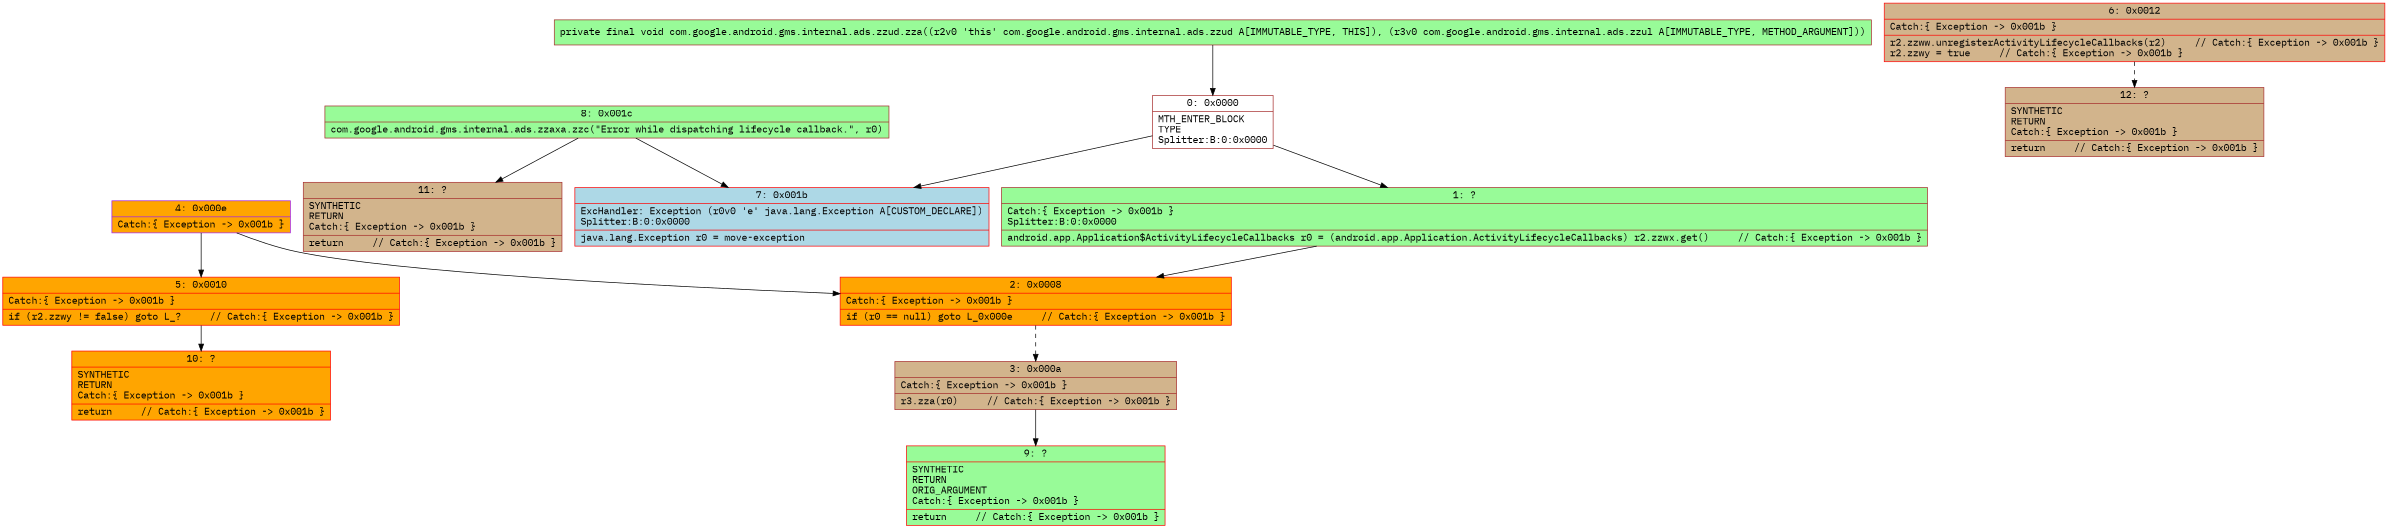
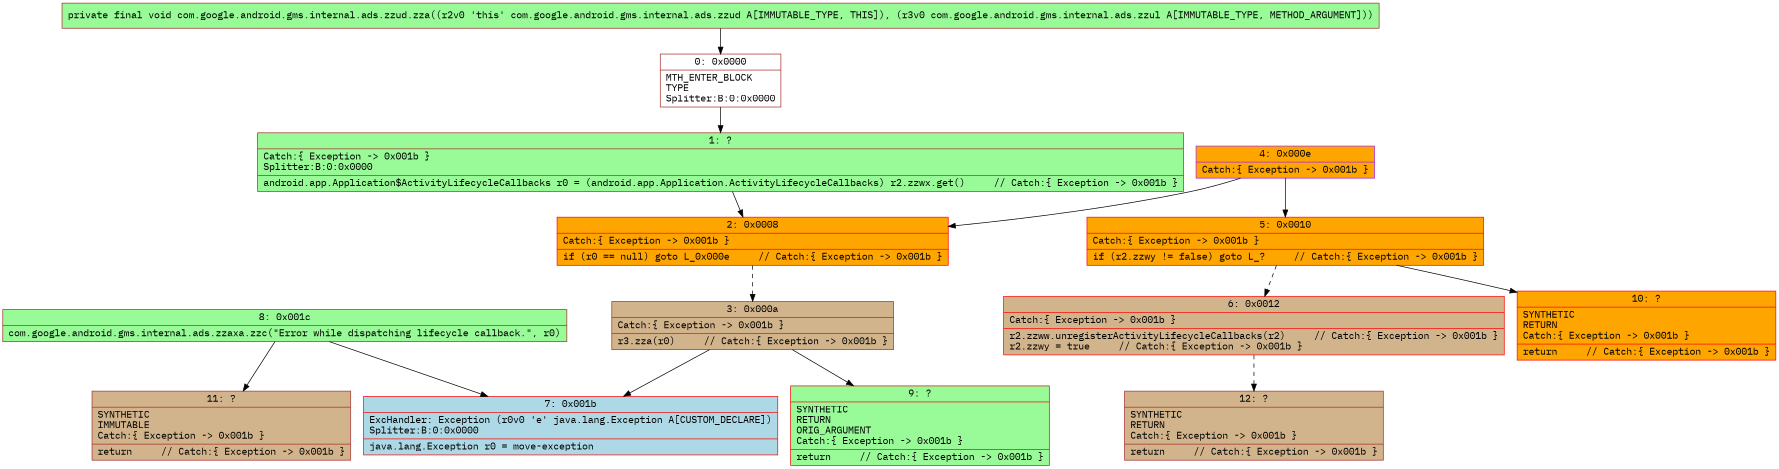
edge "0: 0x0000" -> "7: 0x001b": now "3: 0x000a" -> "7: 0x001b"
node "11: ?": text "RETURN" -> "IMMUTABLE"
edge "5: 0x0010" -> "6: 0x0012": added
